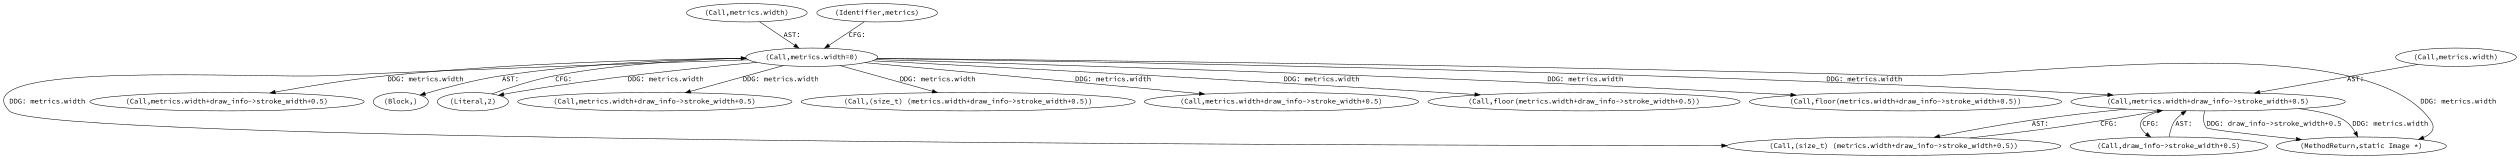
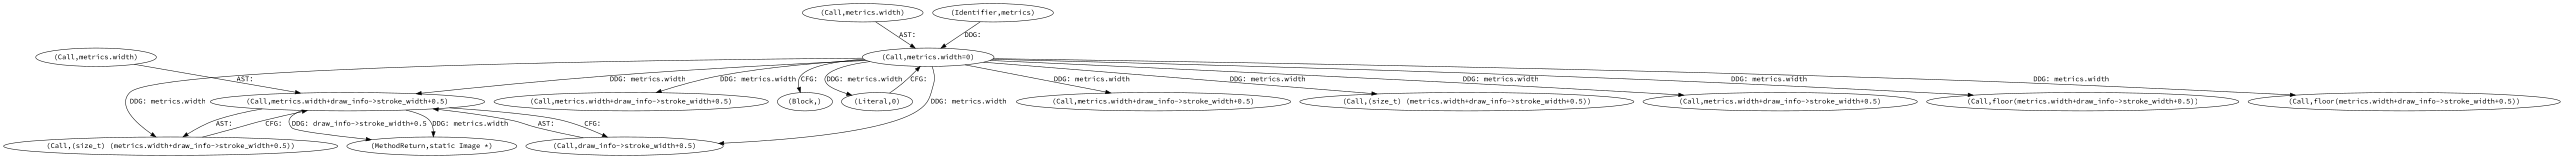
edge "(Identifier,metrics)" -> "(Call,metrics.width=0)": label "CFG: " -> "DDG: "
edge "(Call,metrics.width=0)" -> "(MethodReturn,static Image *)": now "(Call,metrics.width=0)" -> "(Call,draw_info->stroke_width+0.5)"
edge "(Call,metrics.width=0)" -> "(Block,)": label "AST: " -> "CFG: "
node "(Literal,2)": label "(Literal,2)" -> "(Literal,0)"
